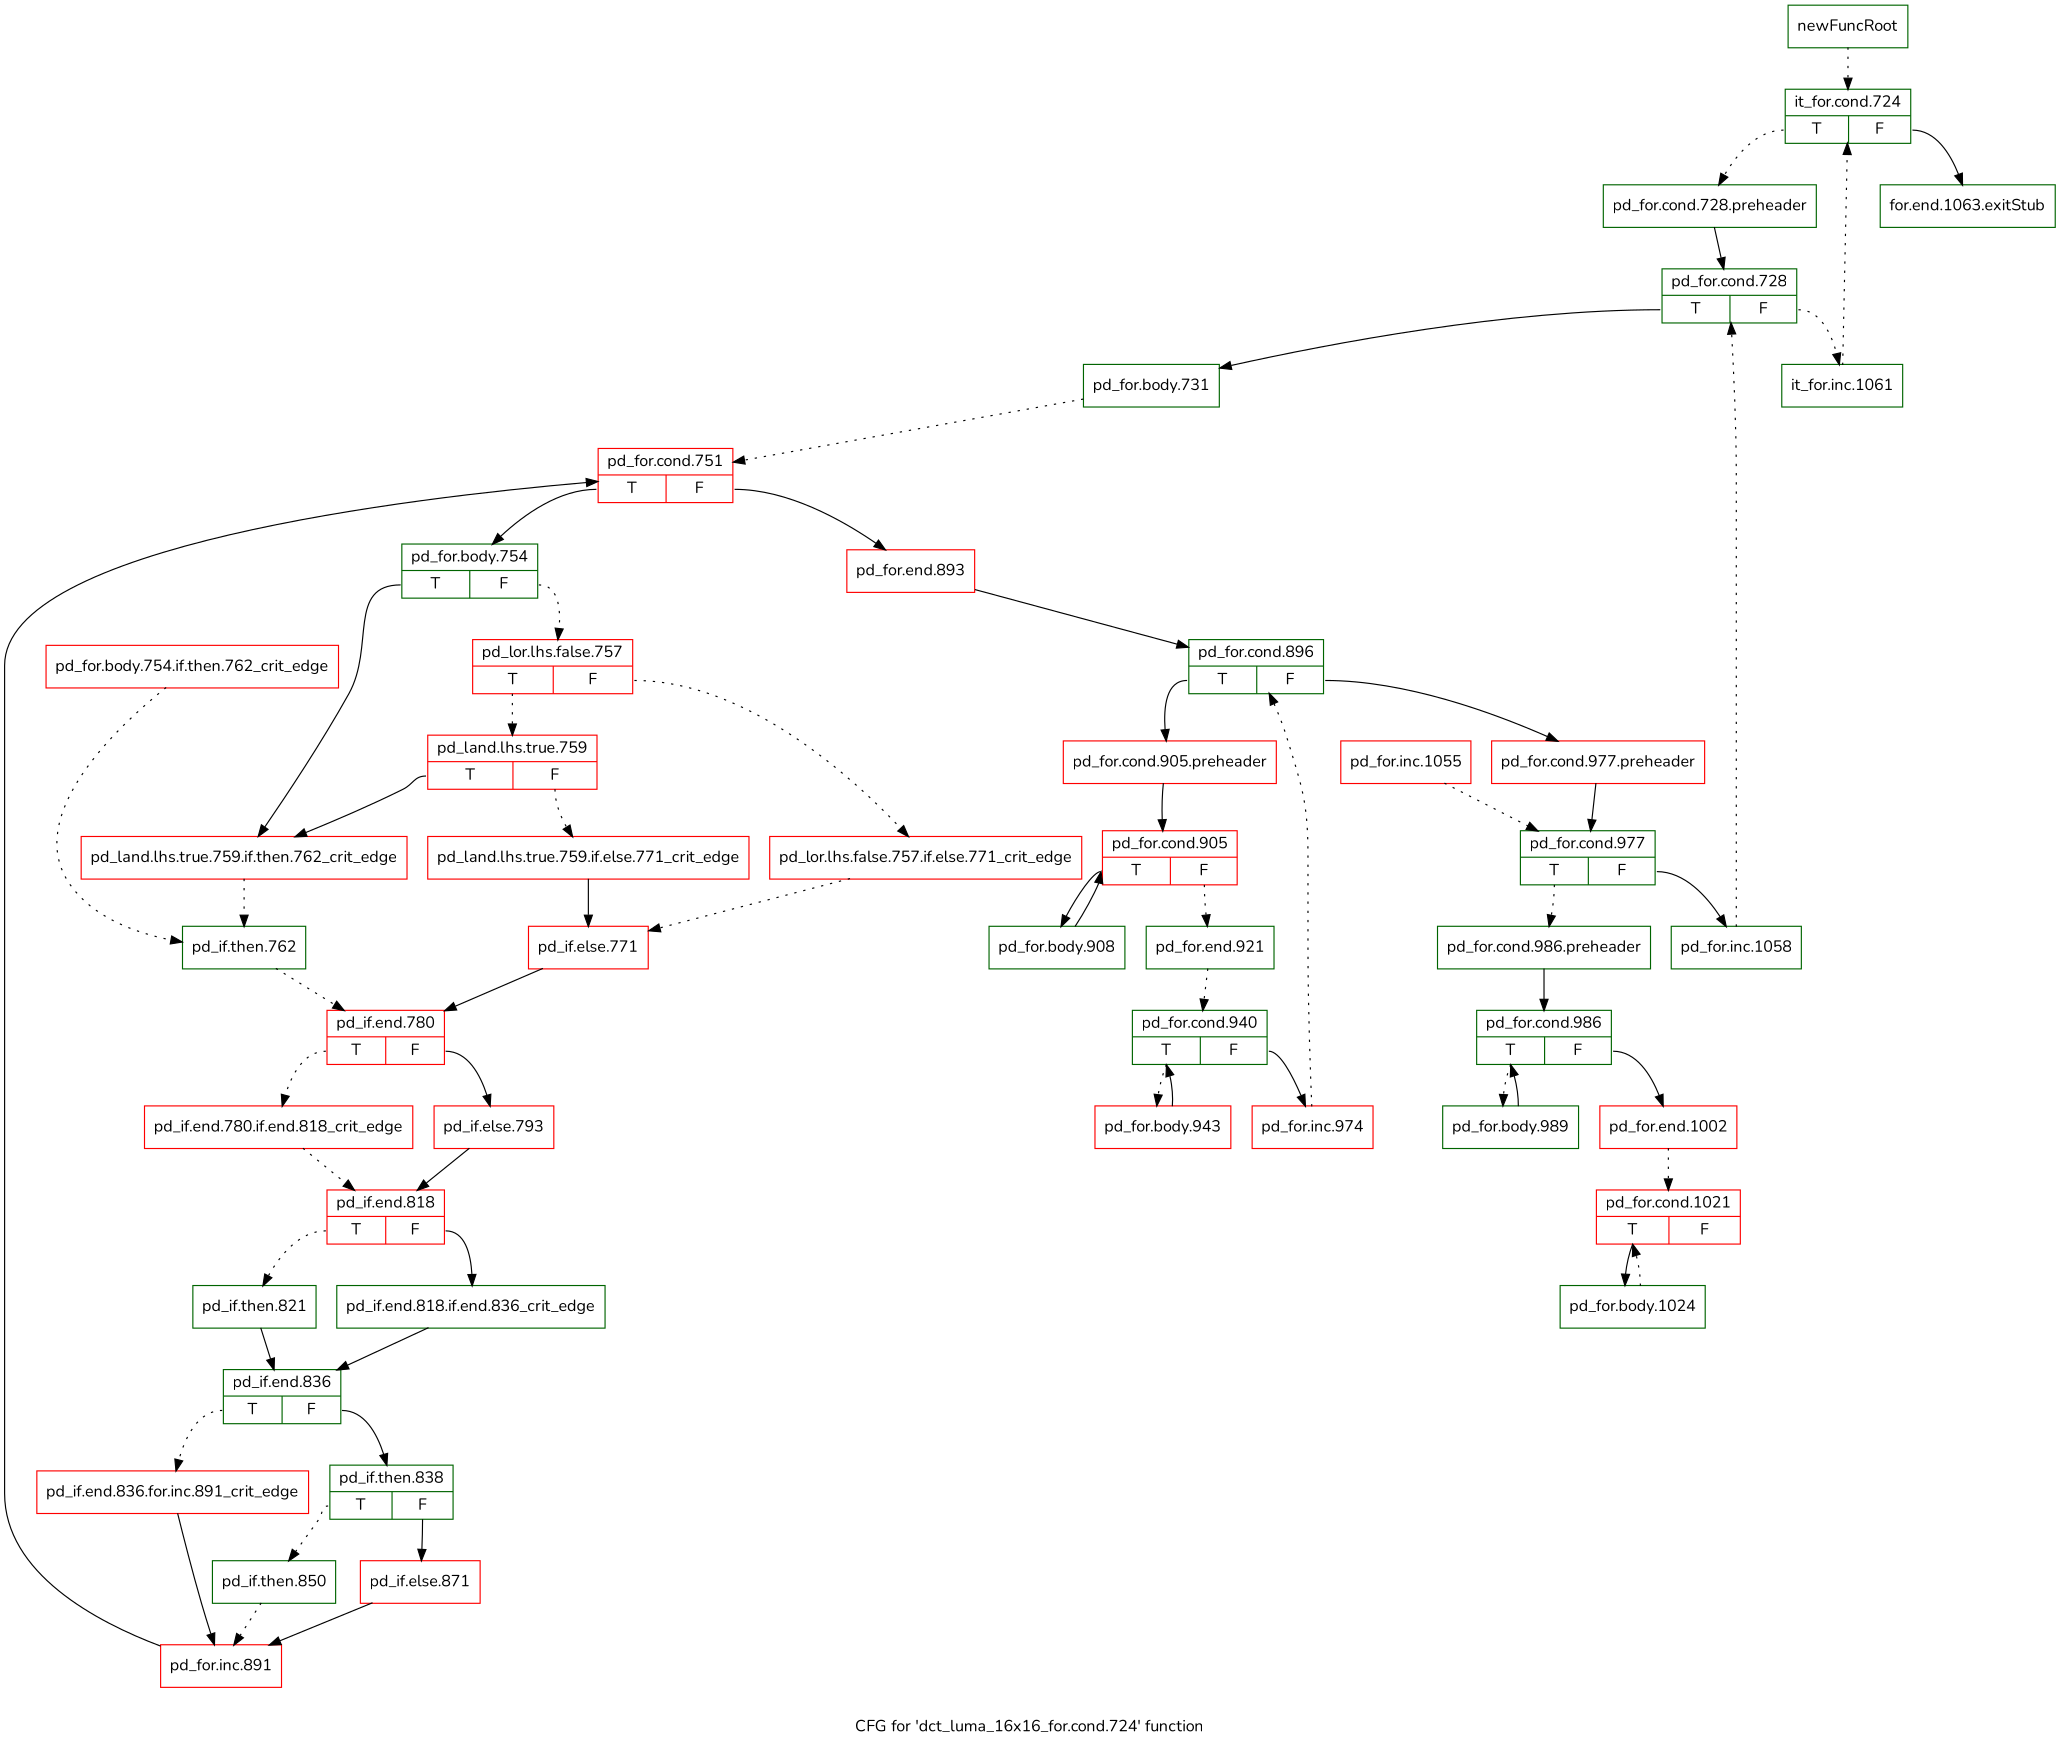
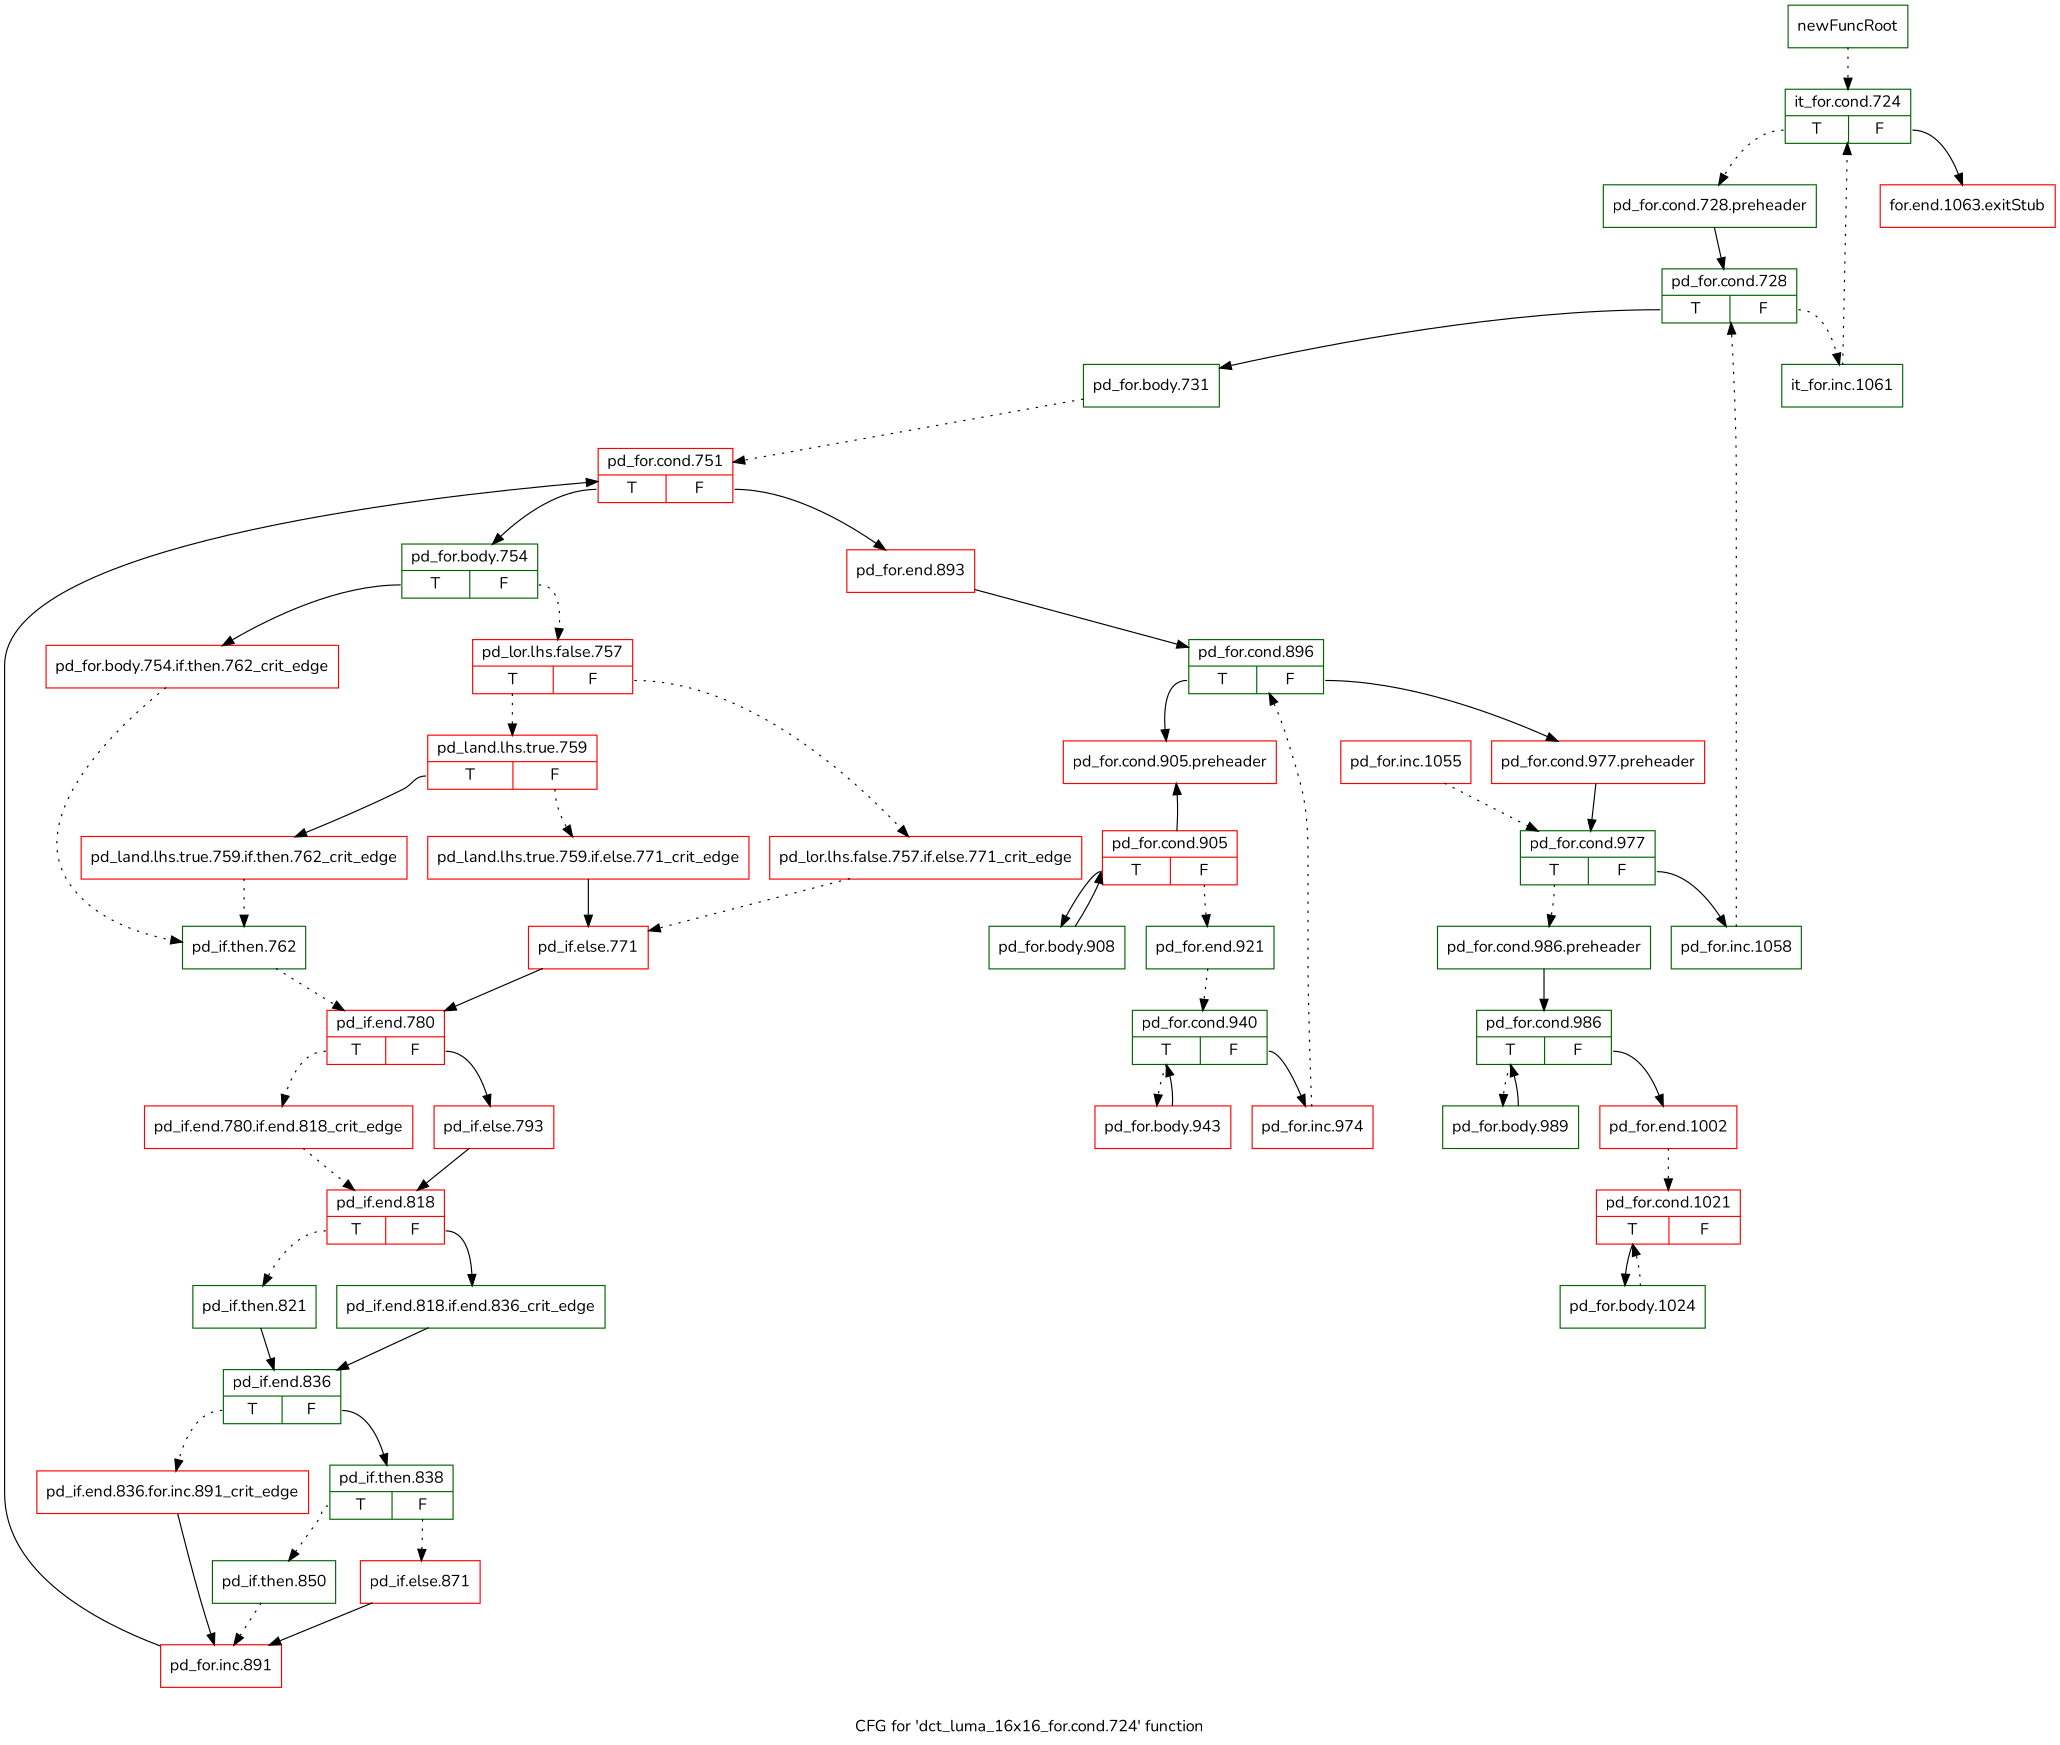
node "for.end.1063.exitStub": color darkgreen -> red
edge "pd_for.body.754" -> "pd_land.lhs.true.759.if.then.762_crit_edge": now "pd_for.body.754" -> "pd_for.body.754.if.then.762_crit_edge"
edge "pd_for.cond.905.preheader" -> "pd_for.cond.905": reversed
edge "pd_if.then.838" -> "pd_if.else.871": style solid -> dotted
